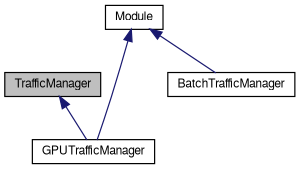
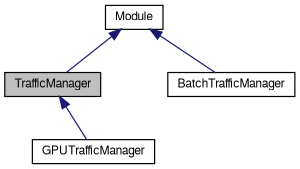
edge "GPUTrafficManager" -> "Module": now "TrafficManager" -> "Module"
